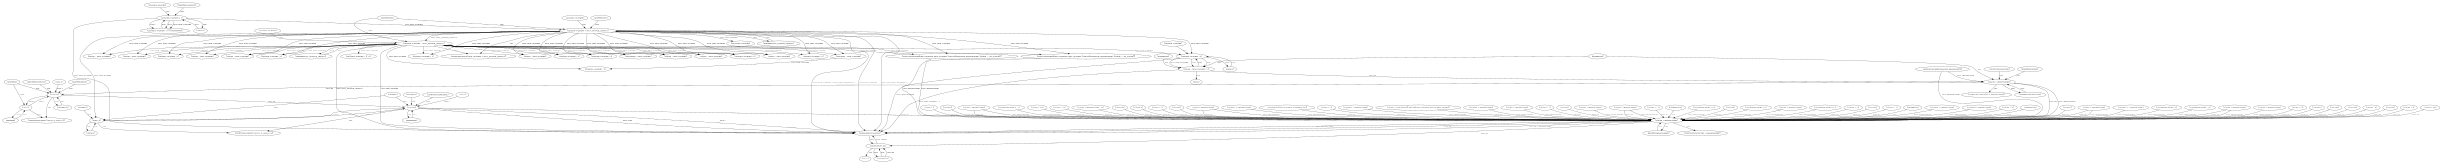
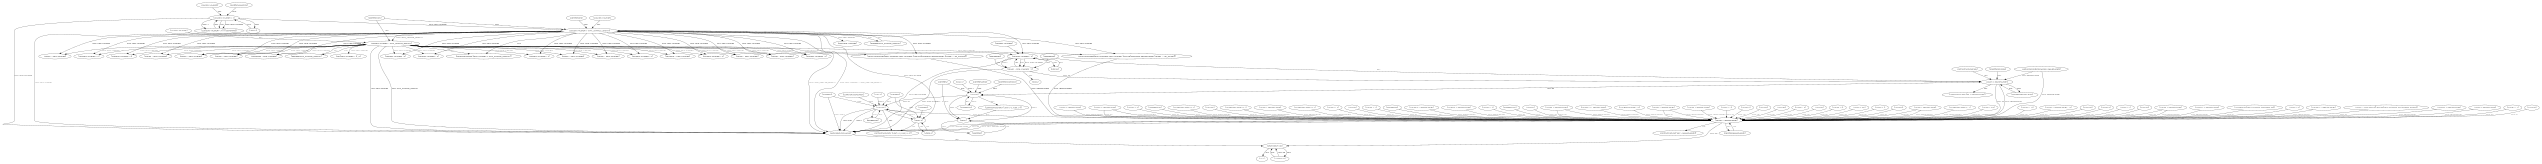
edge "(Call,dmax = pIns->nLength)" -> "(Call,pIns->nLength * 6)": now "(Call,pIns->nLength > MAX_SAMPLE_LENGTH)" -> "(Call,pIns->nLength * 6)"
node "(Call,dwMemLength - 16)": removed
edge "(Call,j++)" -> "(ControlStructure,for (UINT j=0; j<len; j++))": reversed
edge "(Return,return len;)" -> "(MethodReturn,SAMPLE)": now "(Identifier,s)" -> "(MethodReturn,SAMPLE)"
